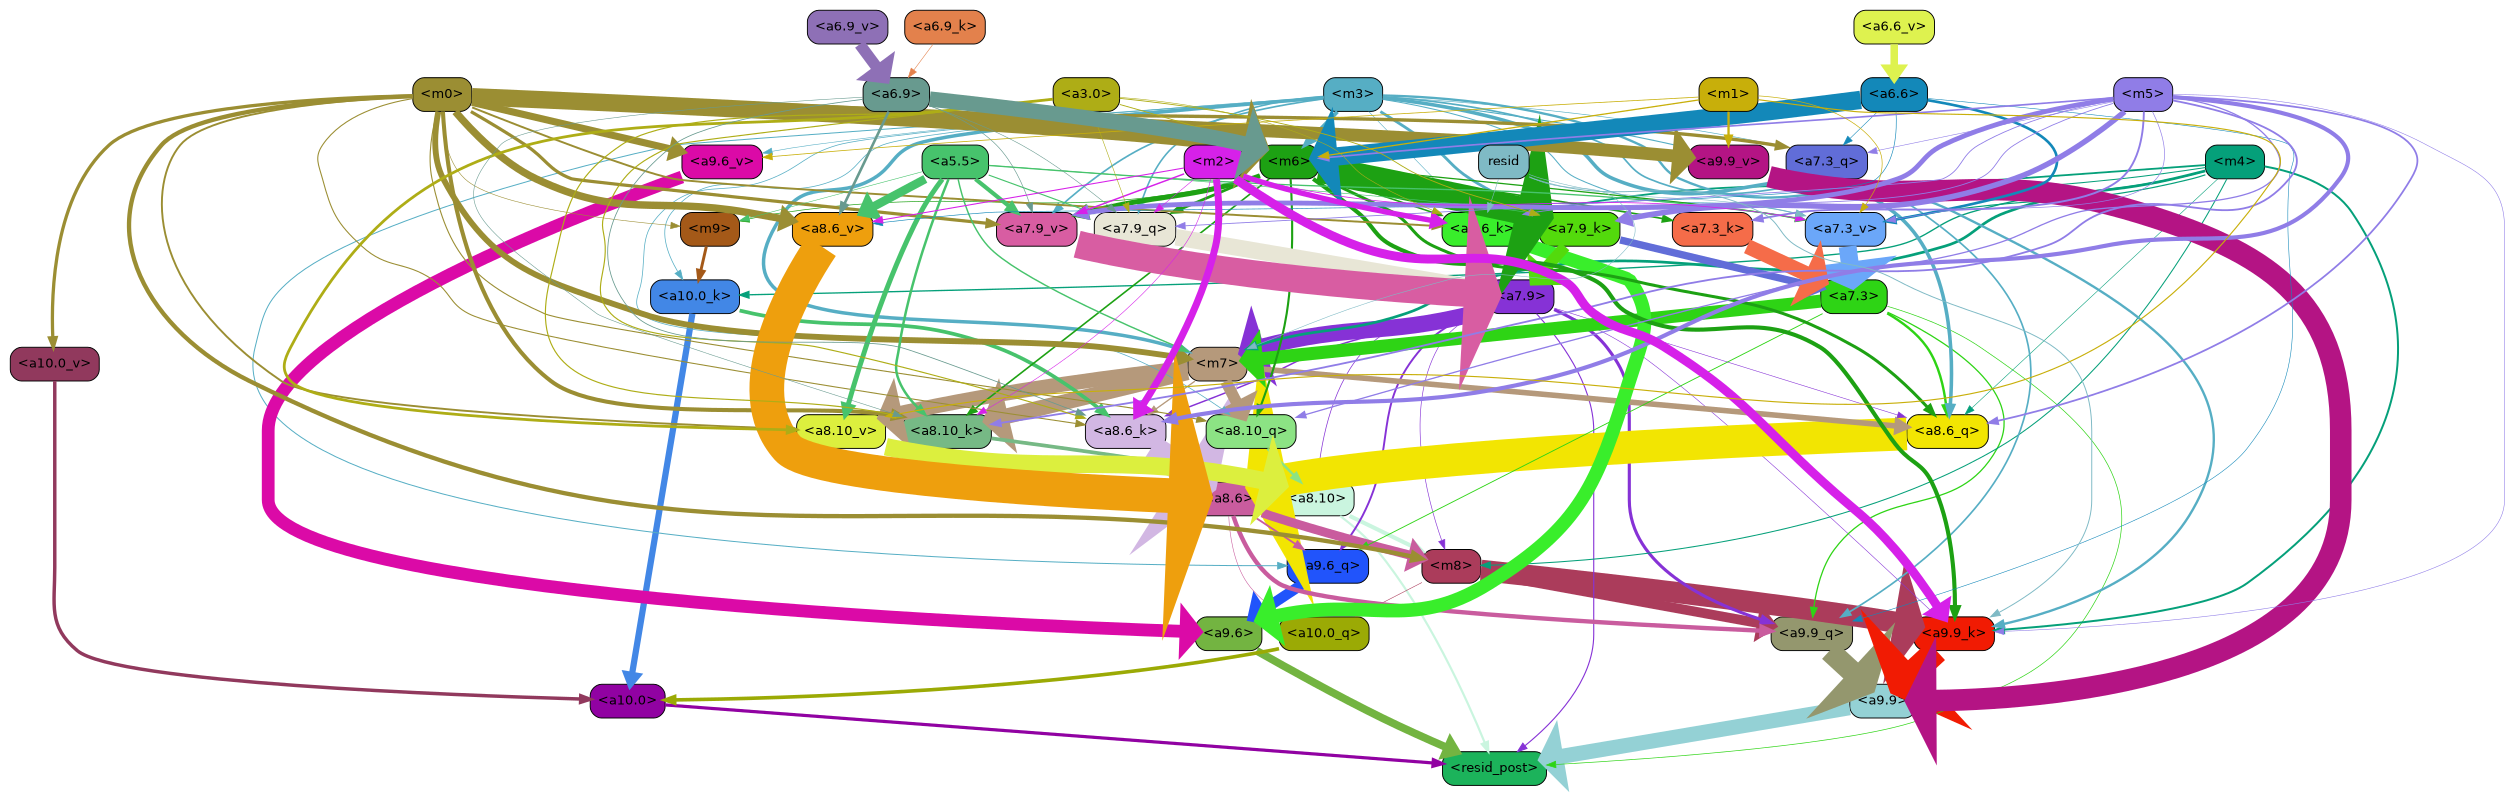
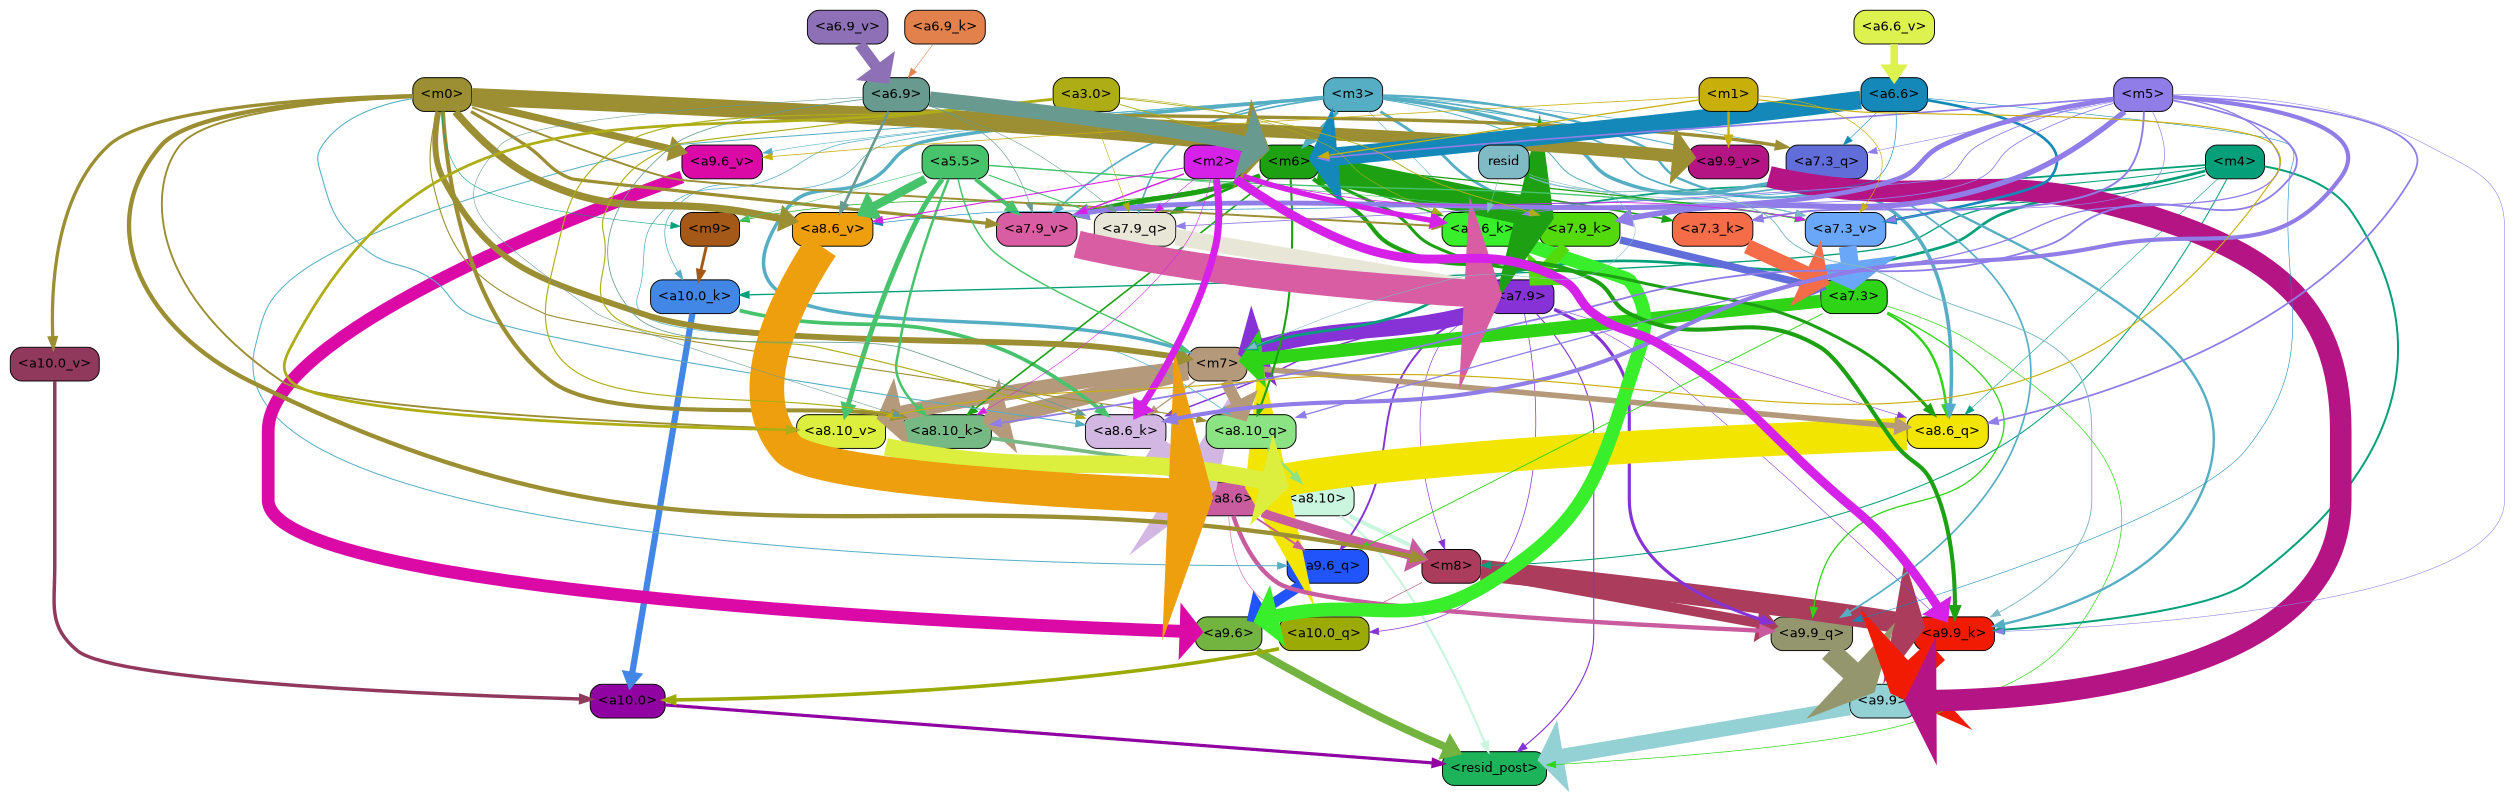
edge "<m0>" -> "<m9>": color #9b8e33 -> #05a07a
edge "<m0>" -> "<a8.6_k>": color #9b8e33 -> #56aec4
edge "<a7.9>" -> "<a8.10>": now "<a7.9>" -> "<a10.0_q>"
